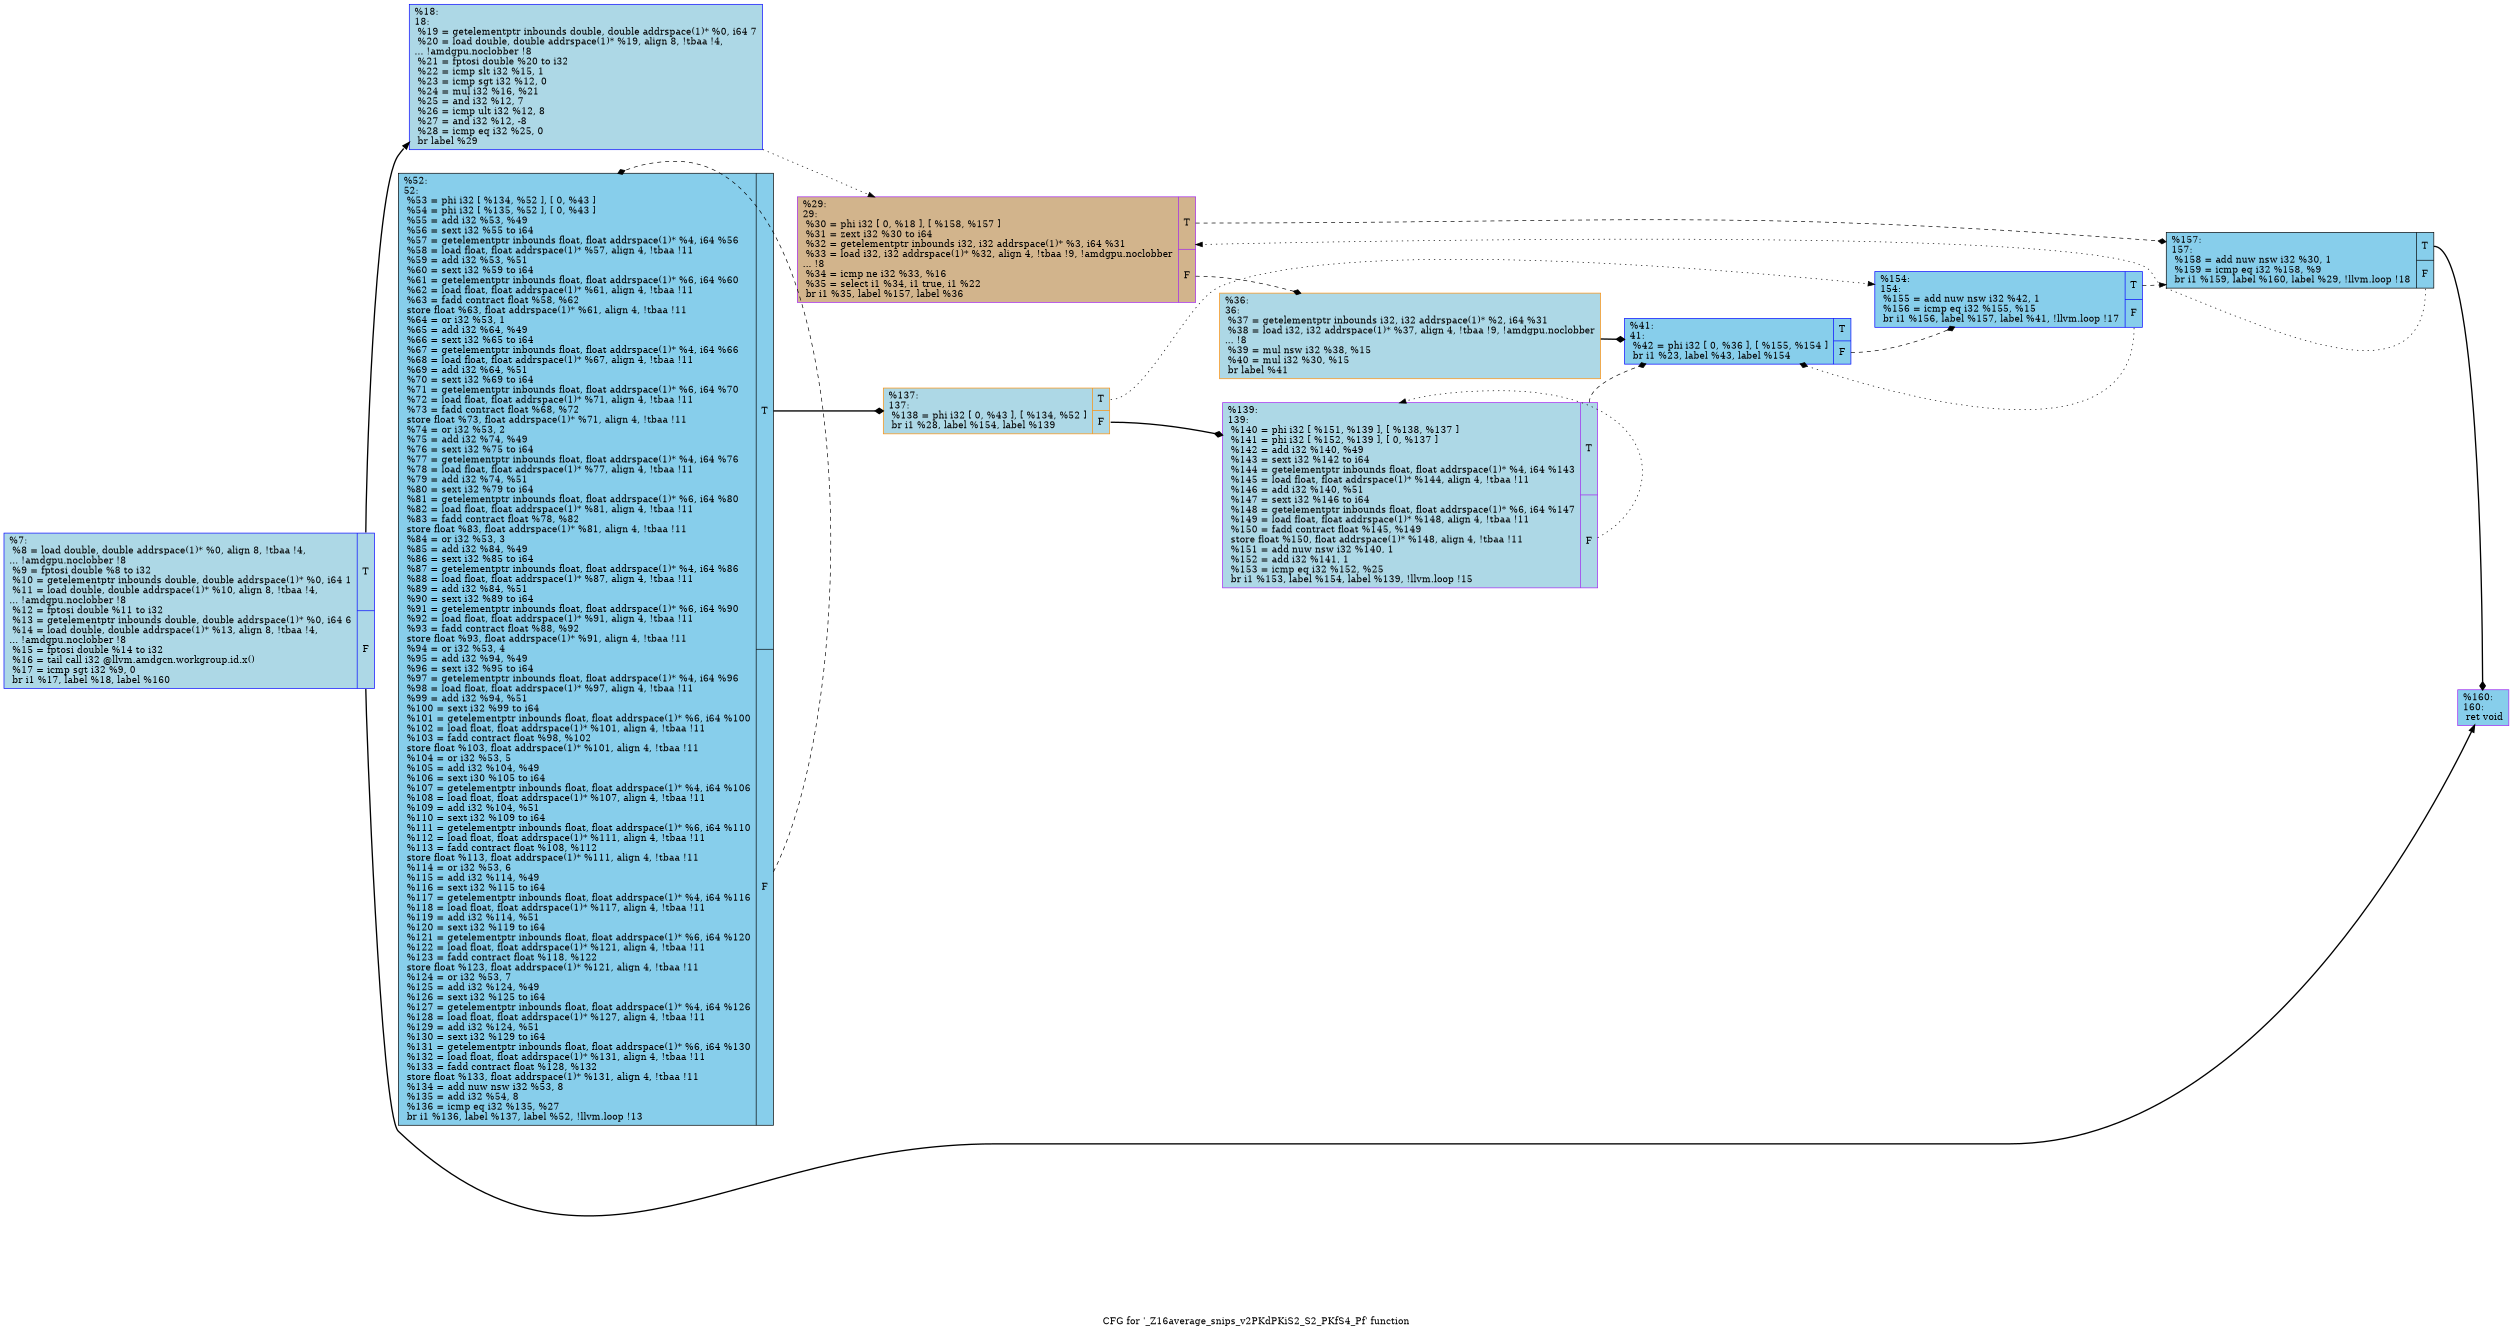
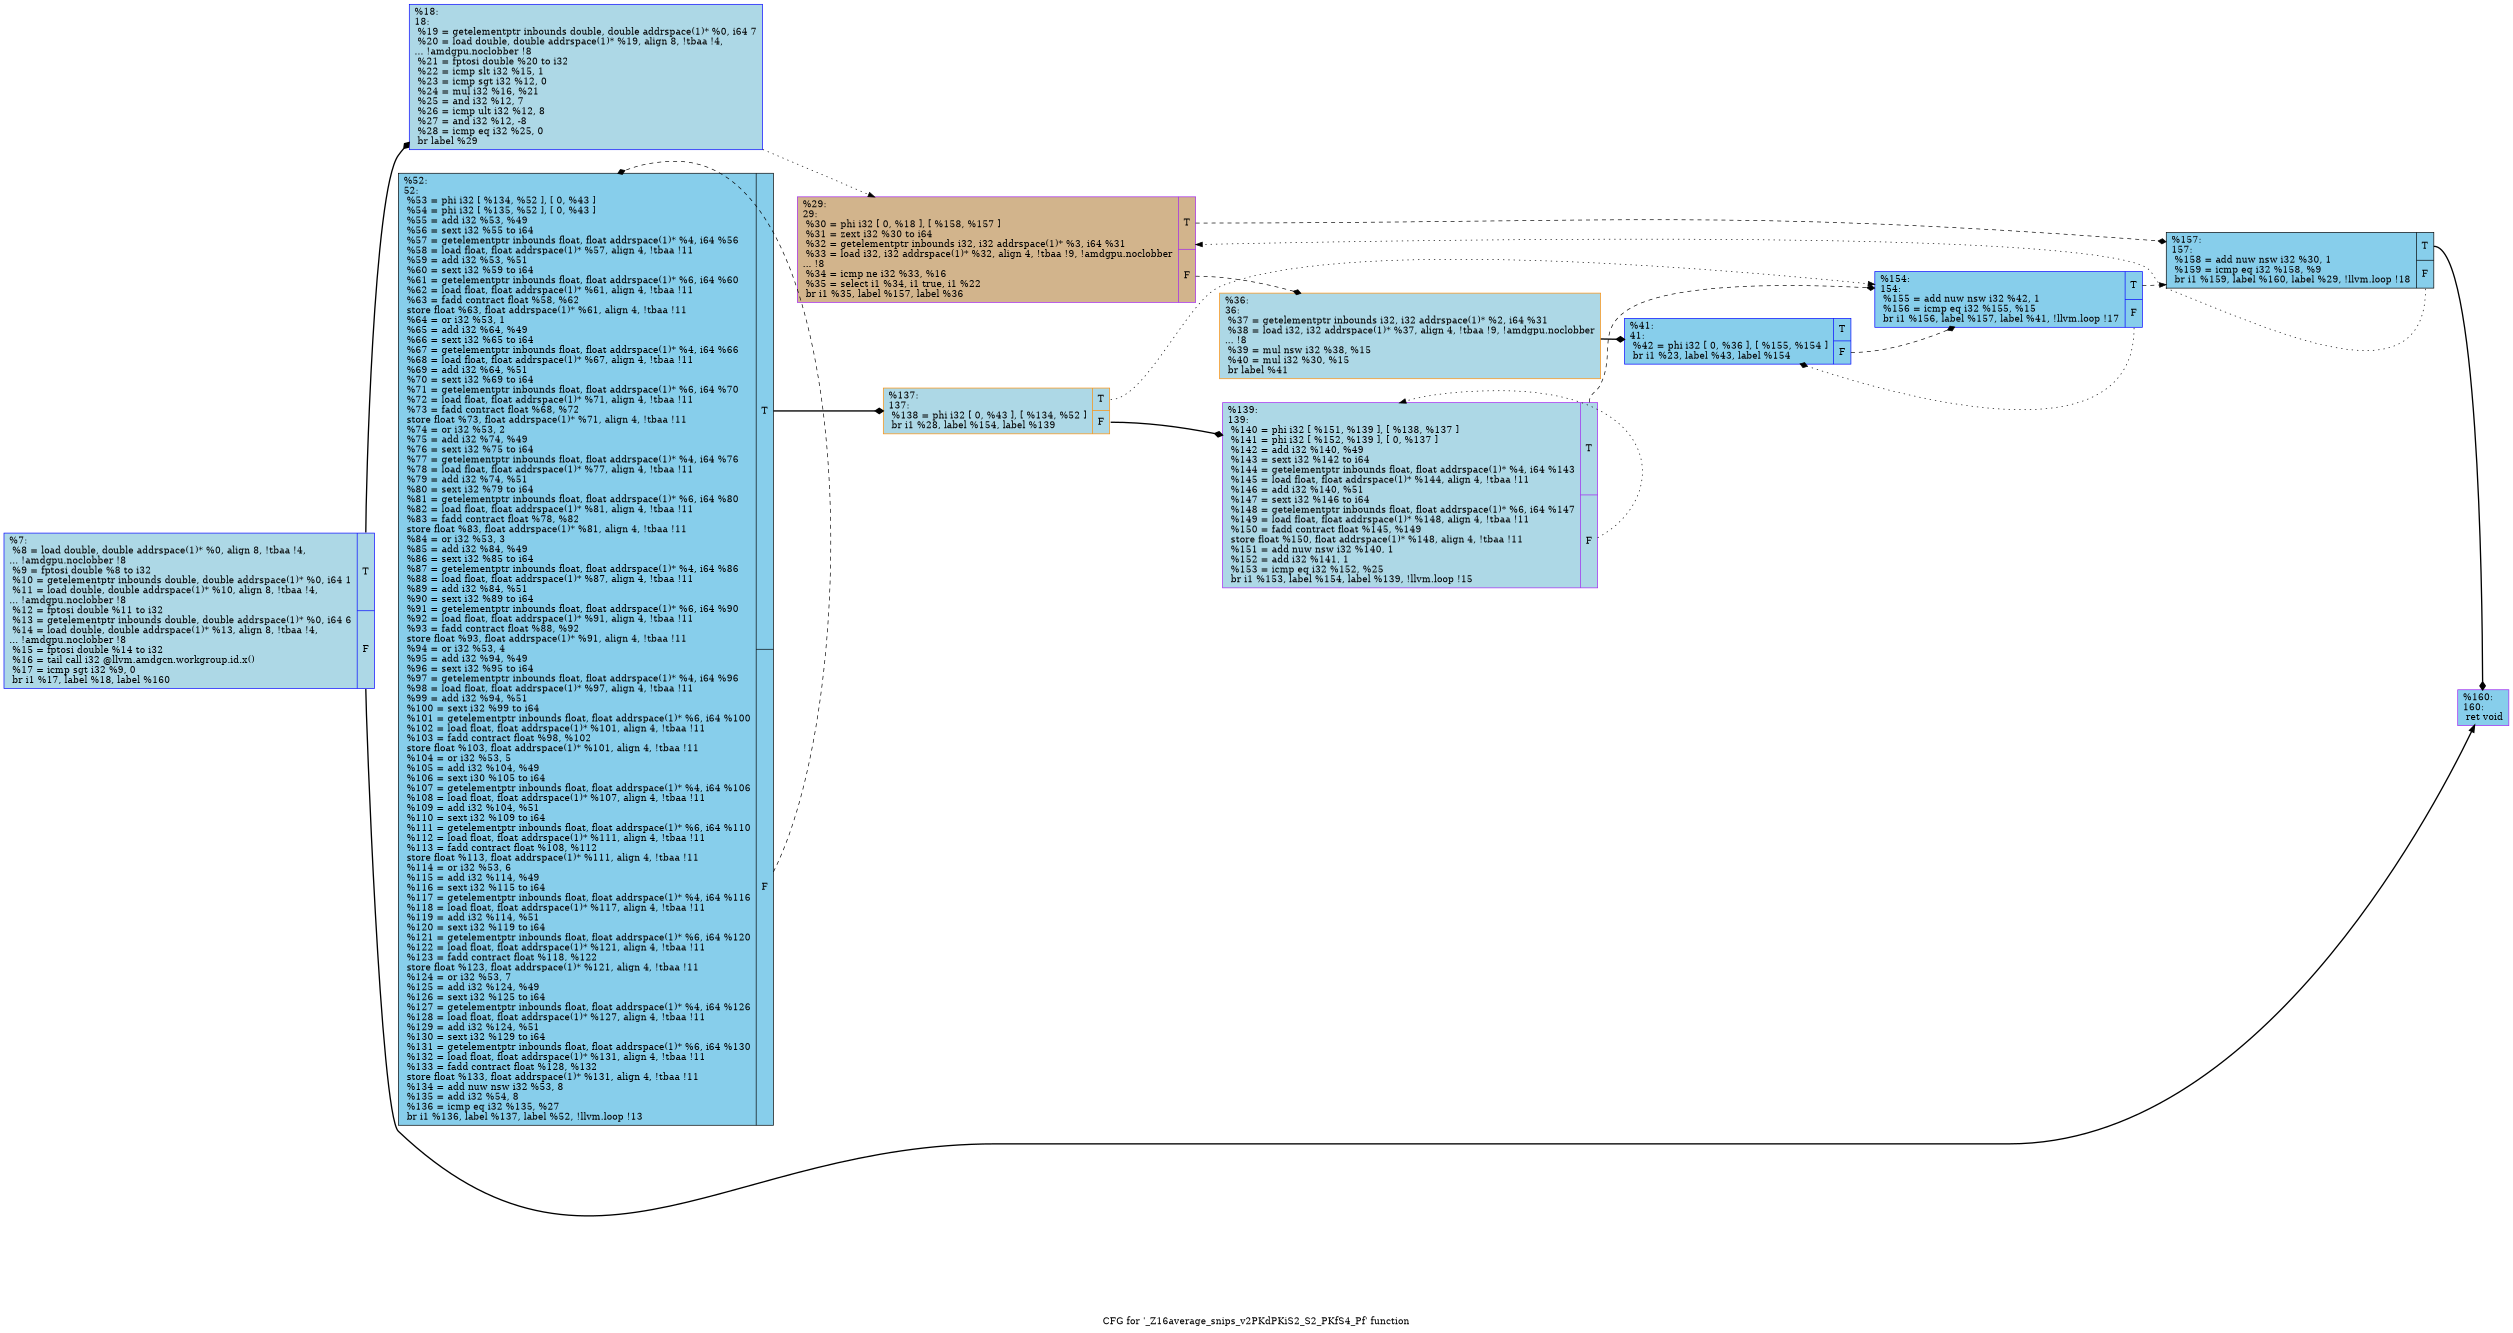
edge "%7:" -> "%18:": arrowhead normal -> diamond
edge "%139:" -> "%41:": now "%139:" -> "%154:"
